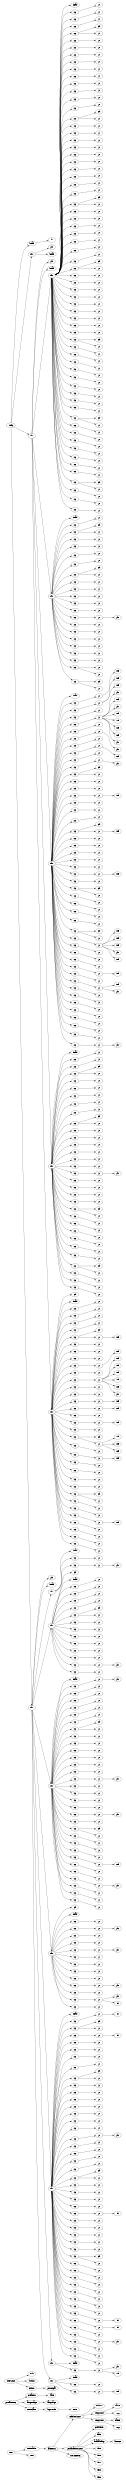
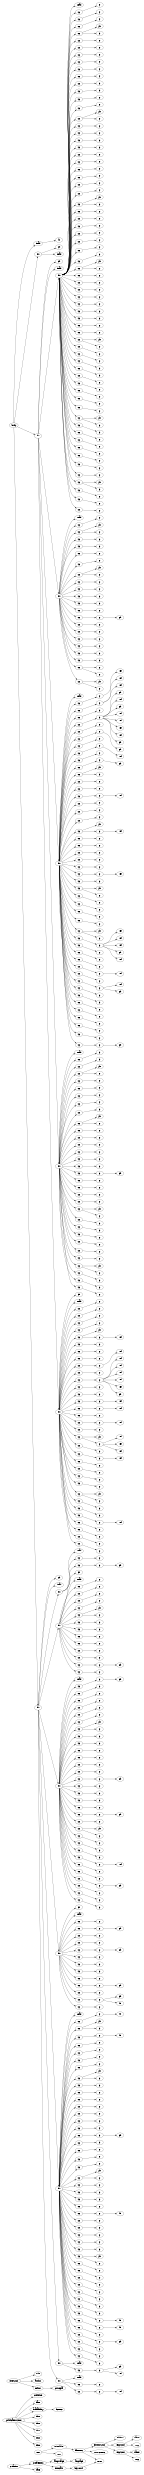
edge "profileDesc" -> "creation": reversed
edge "fileDesc" -> "publicationStmt": now "fileDesc" -> "term"
